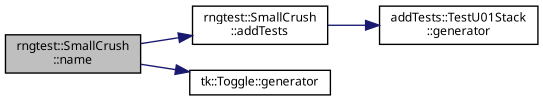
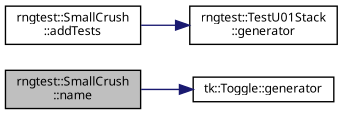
node "addTests::TestU01Stack ::generator": label "addTests::TestU01Stack ::generator" -> "rngtest::TestU01Stack ::generator"
edge "rngtest::SmallCrush ::name" -> "rngtest::SmallCrush ::addTests": removed
